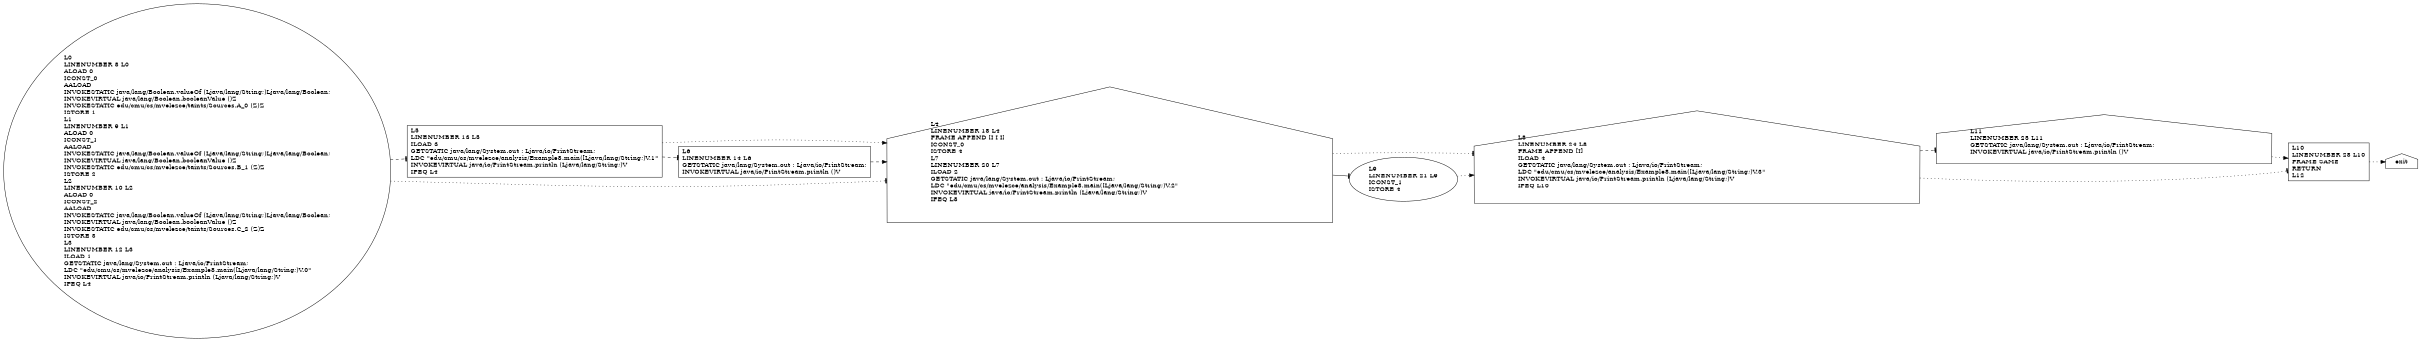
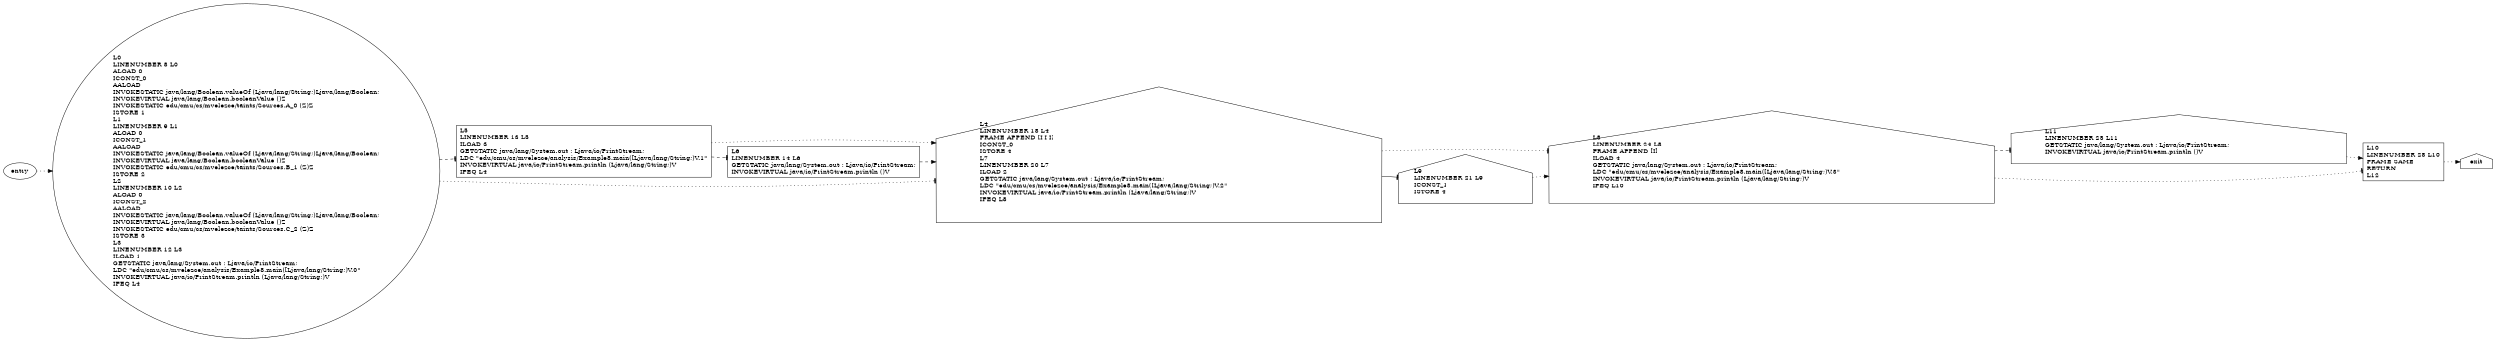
node "entry": added
node "L9 LINENUMBER 21 L9 ICONST_1 ISTORE 4": shape ellipse -> house
